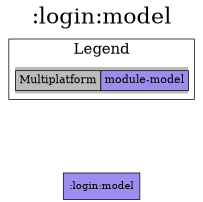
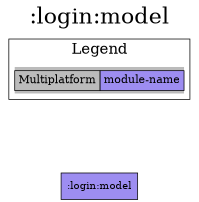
node "Multiplatform": text "module-model" -> "module-name"
